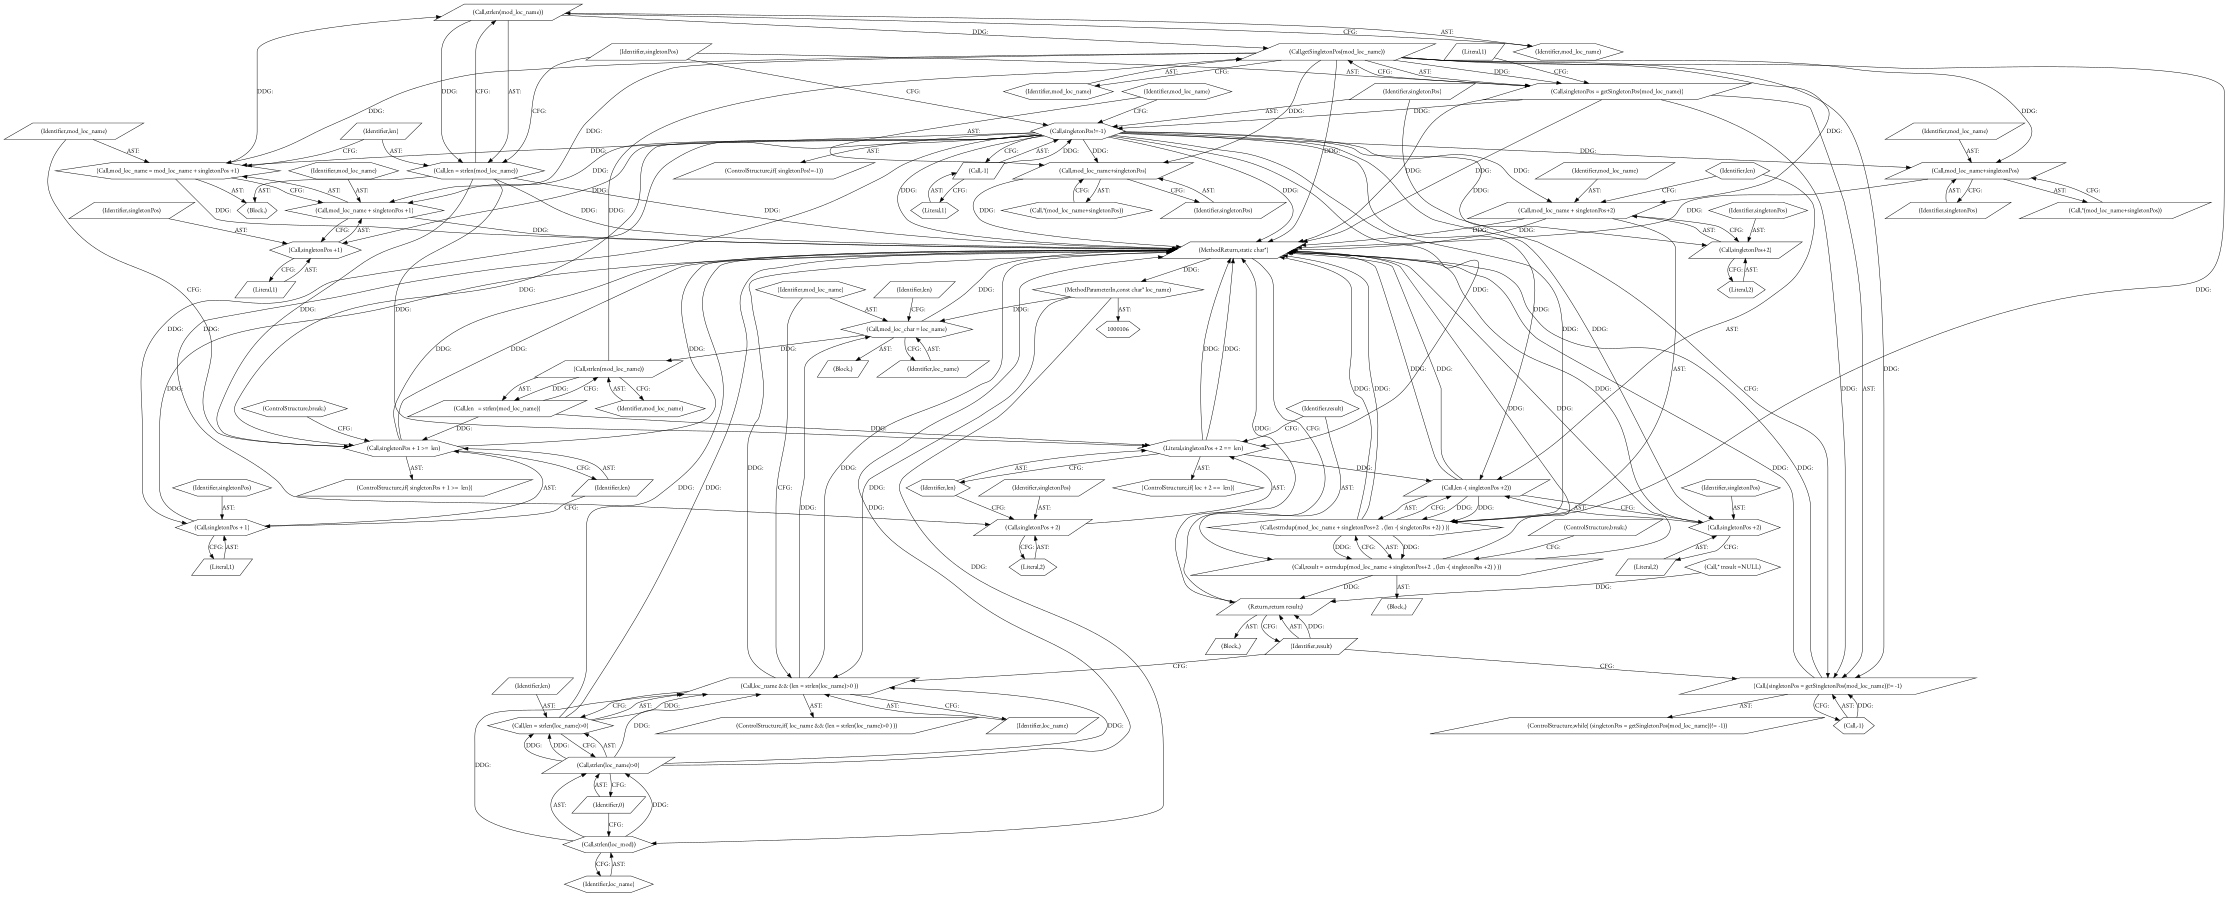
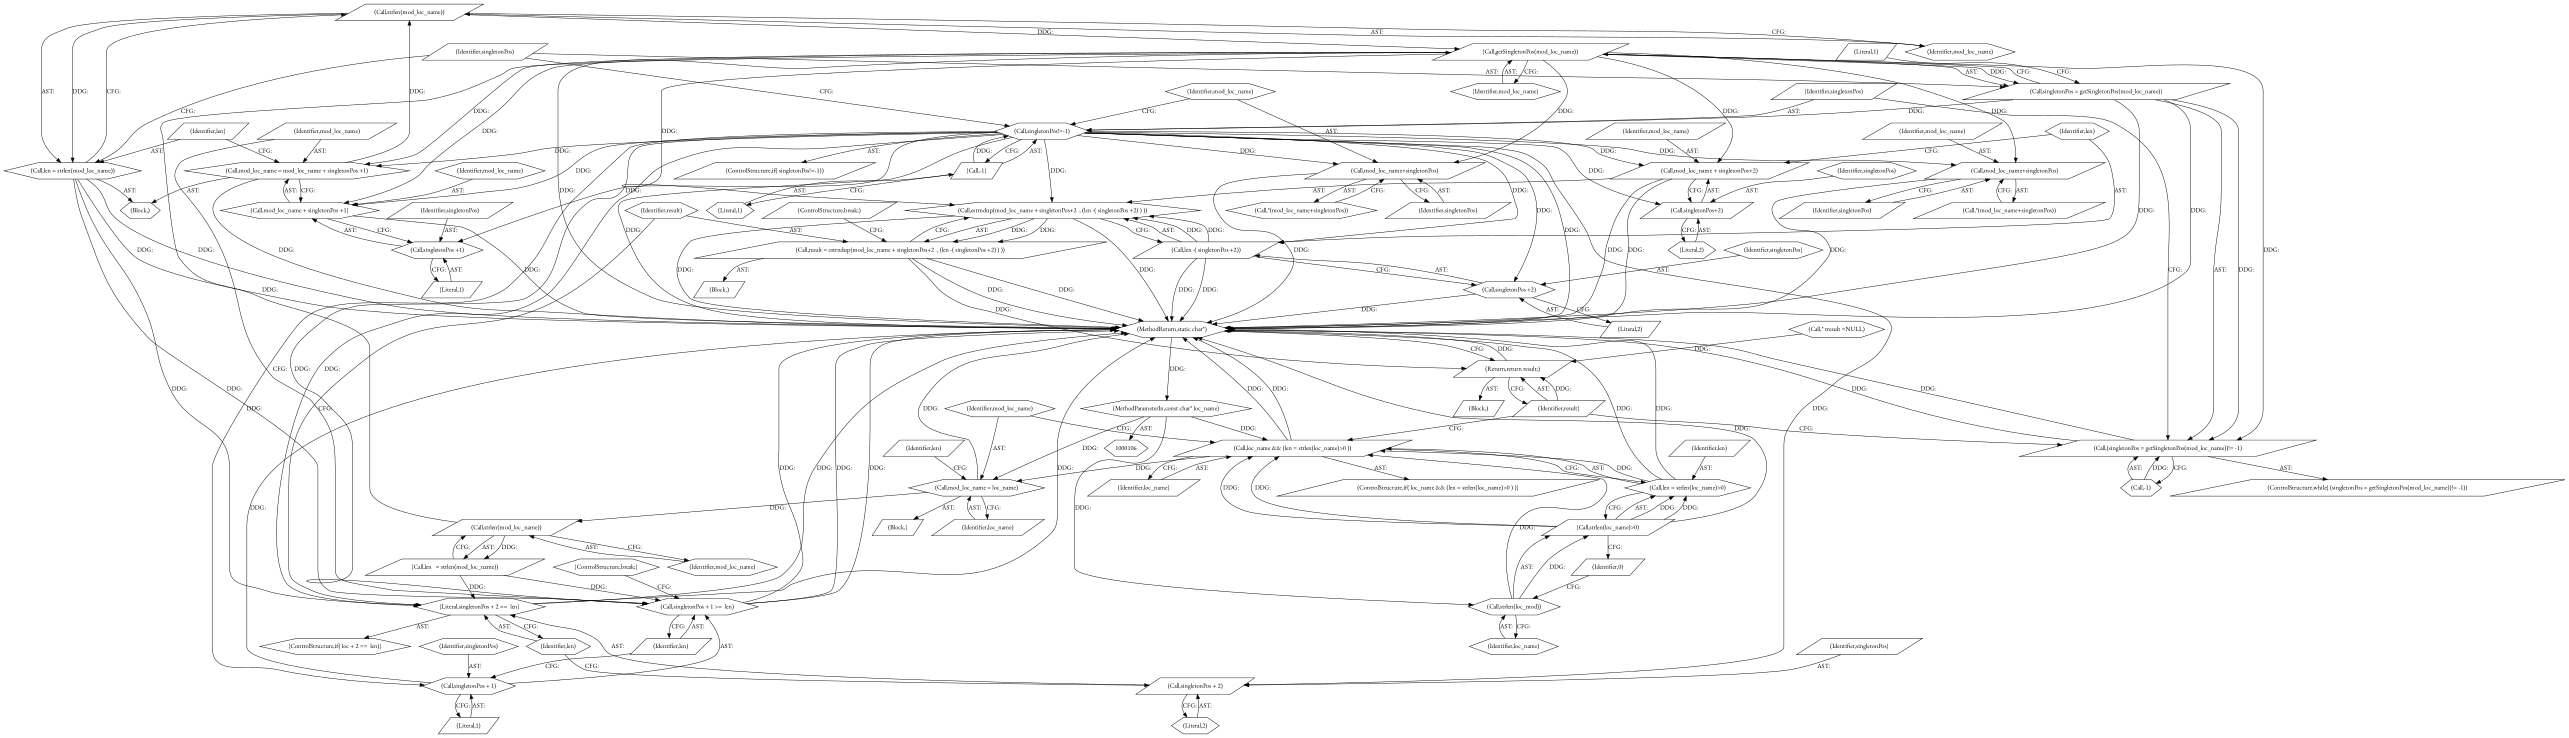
node "(MethodReturn,static char*)": shape parallelogram -> hexagon
node "(Call,mod_loc_char = loc_name)": label "(Call,mod_loc_char = loc_name)" -> "(Call,mod_loc_name = loc_name)"
edge "(Literal,singletonPos + 2 ==  len)" -> "(Call,len -( singletonPos +2))": removed, label "DDG:"
node "(ControlStructure,if( singletonPos + 1 >=  len))": removed
edge "(Identifier,0)" -> "(Call,strlen(loc_name)>0)": removed, label "AST:"
